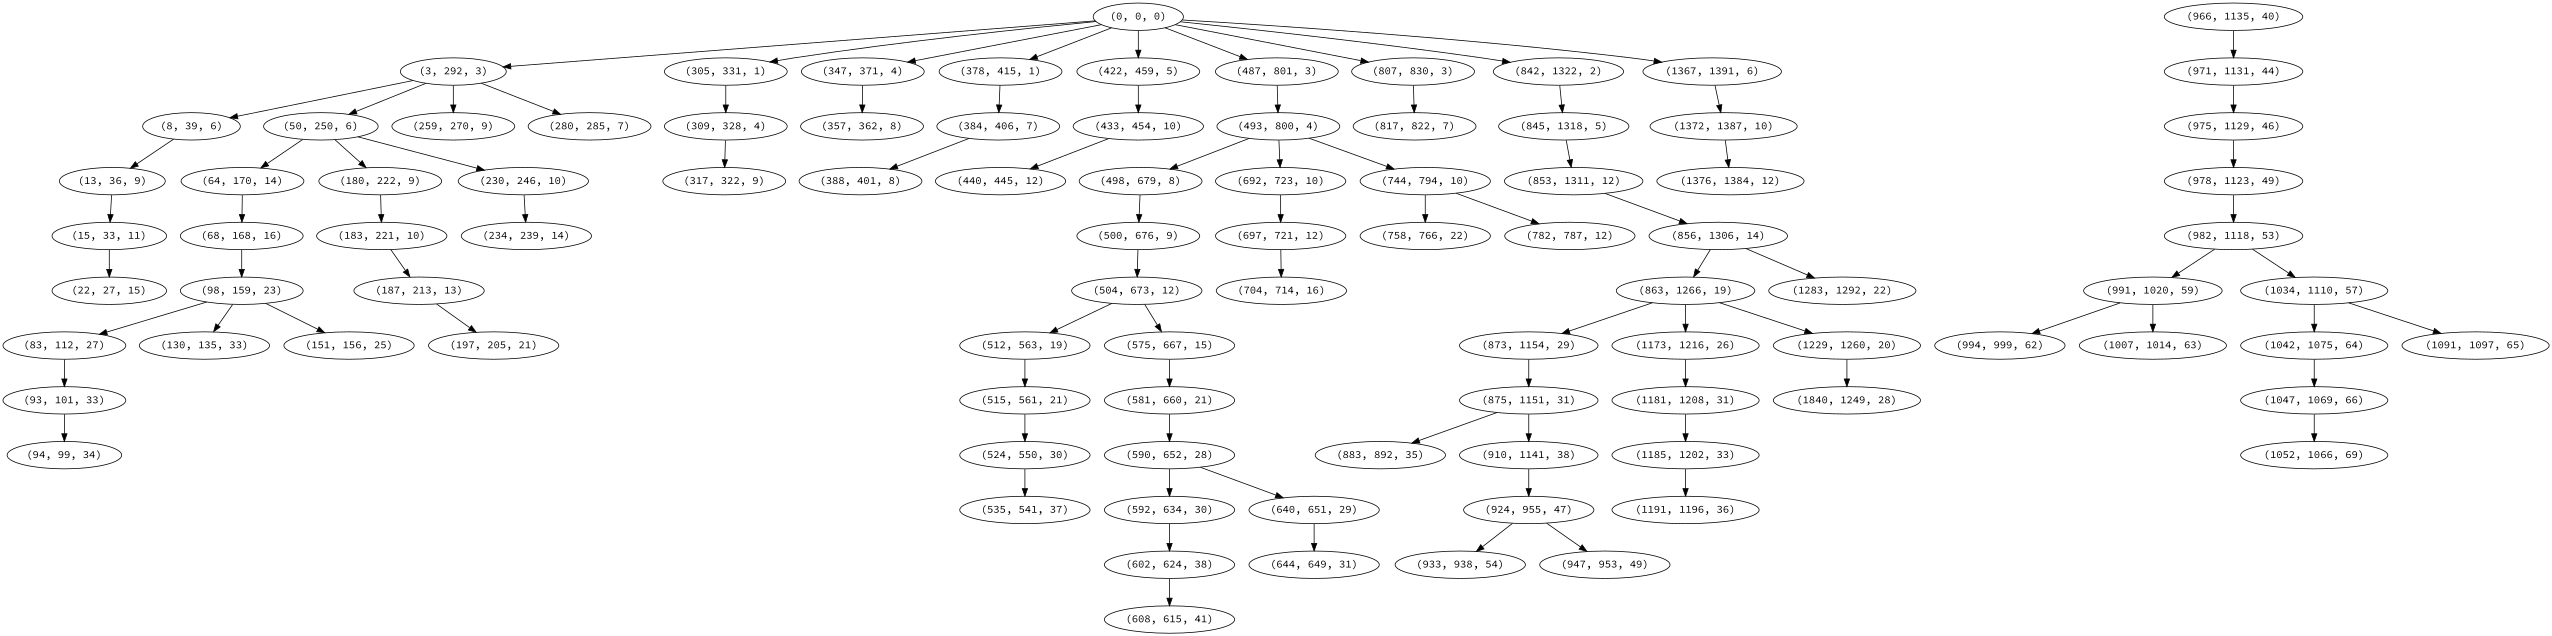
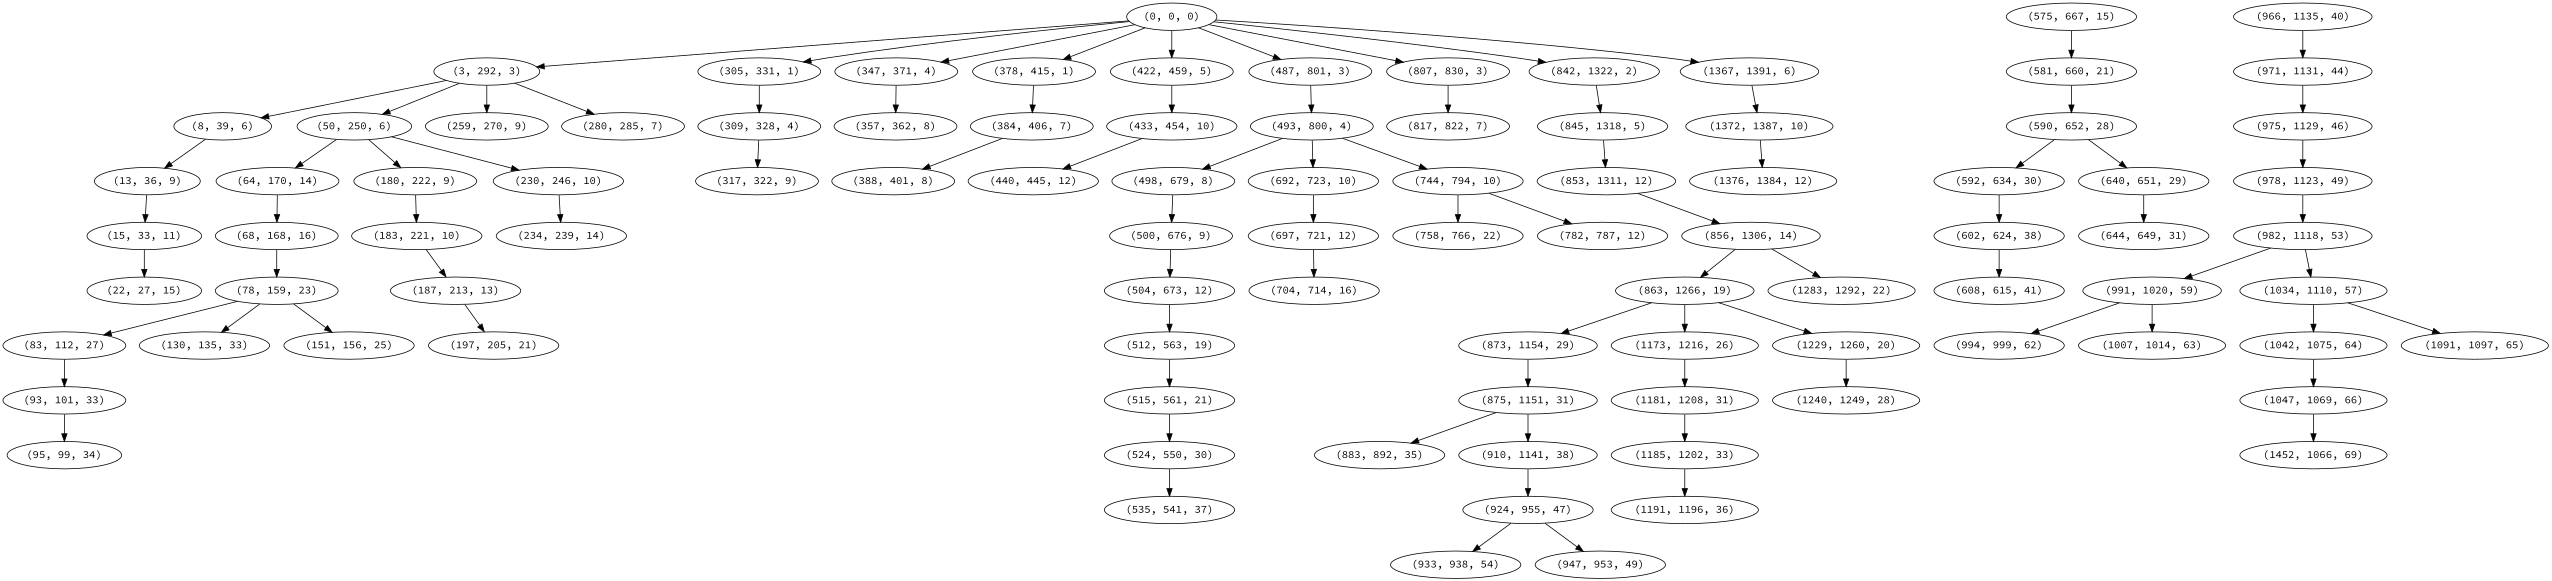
node "(98, 159, 23)": label "(98, 159, 23)" -> "(78, 159, 23)"
edge "(504, 673, 12)" -> "(575, 667, 15)": removed
node "(1840, 1249, 28)": label "(1840, 1249, 28)" -> "(1240, 1249, 28)"
node "(94, 99, 34)": label "(94, 99, 34)" -> "(95, 99, 34)"
node "(1052, 1066, 69)": label "(1052, 1066, 69)" -> "(1452, 1066, 69)"
